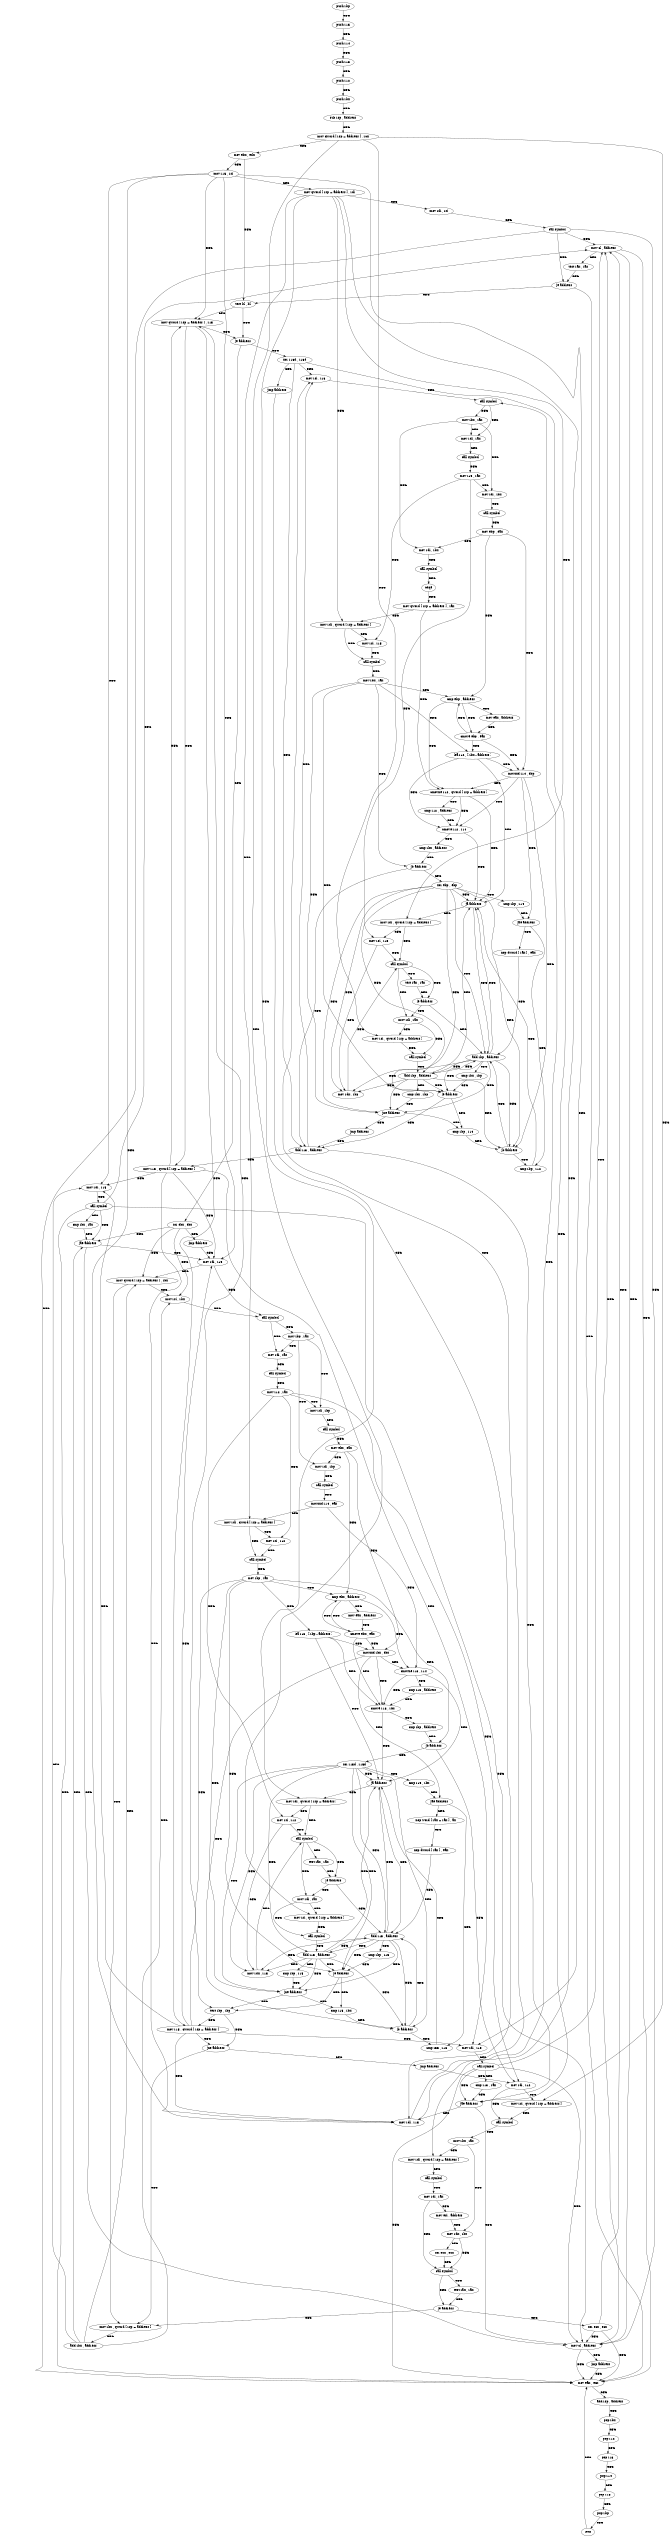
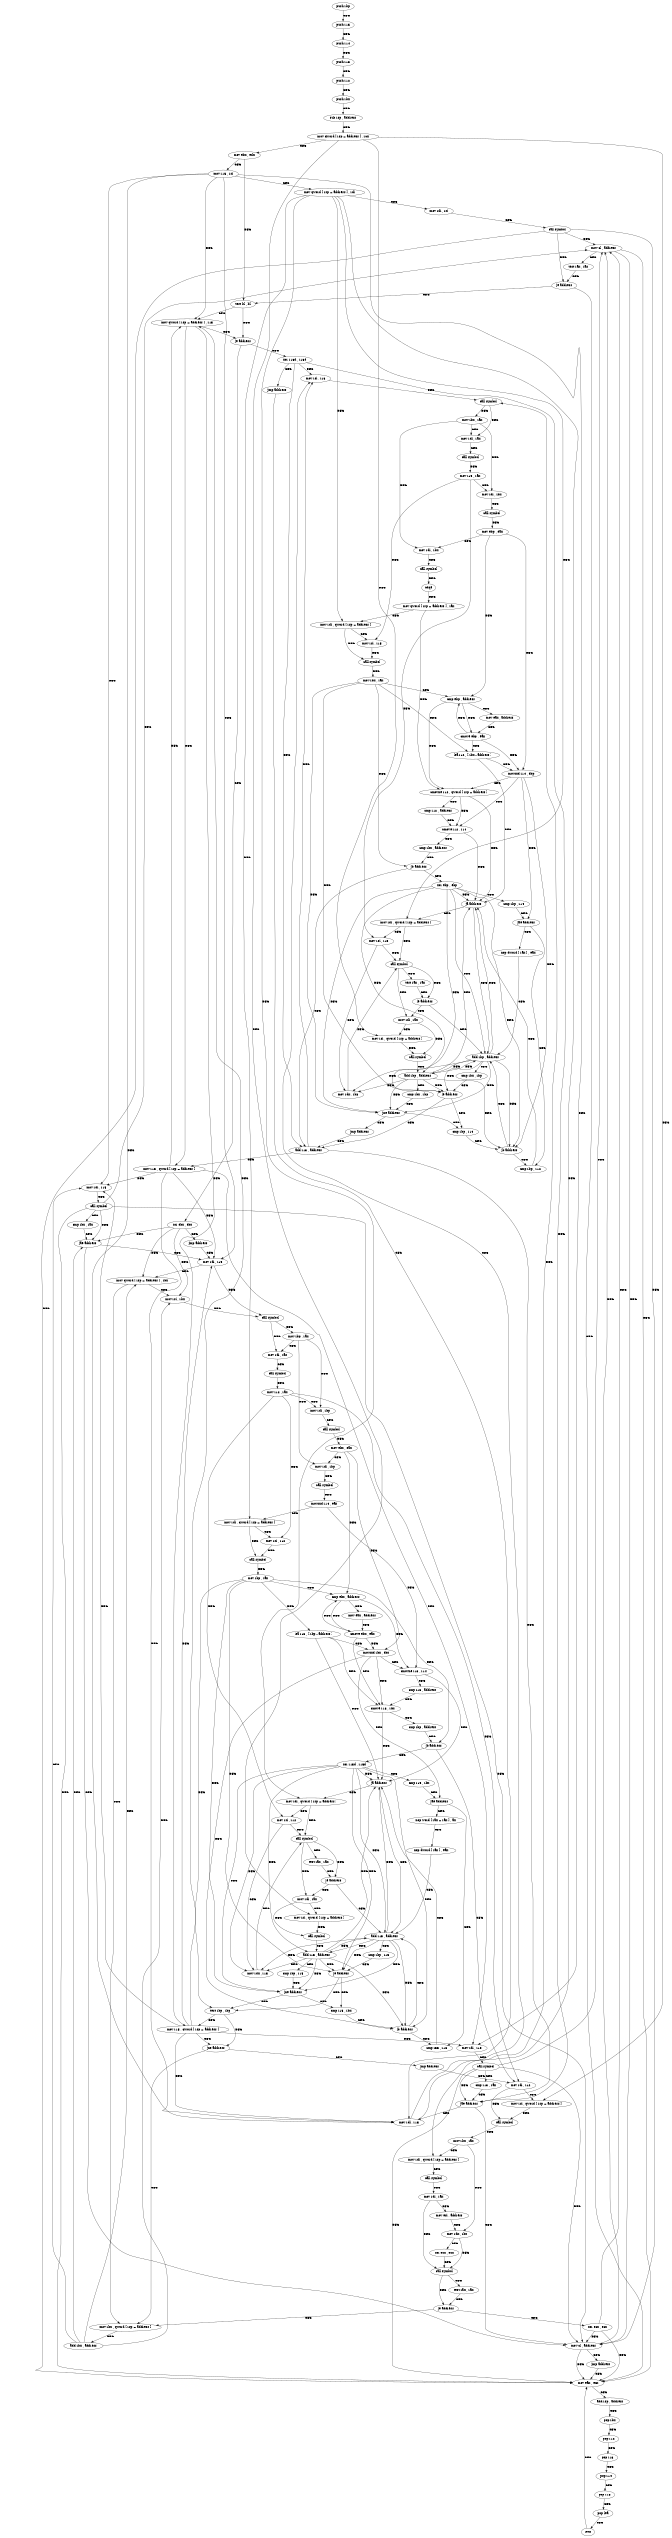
edge "lea r12 , [ rbx - address ]" -> "cmove r12 , r14": removed, label "DFG"
edge "xor ebp , ebp" -> "mov rdx , rbp": removed, label "DFG"
edge "cmovne r13 , r14" -> "cmove r13 , rbx": removed, label "DFG"
node "pop rbp": label "pop rbp" -> "pop lea"
